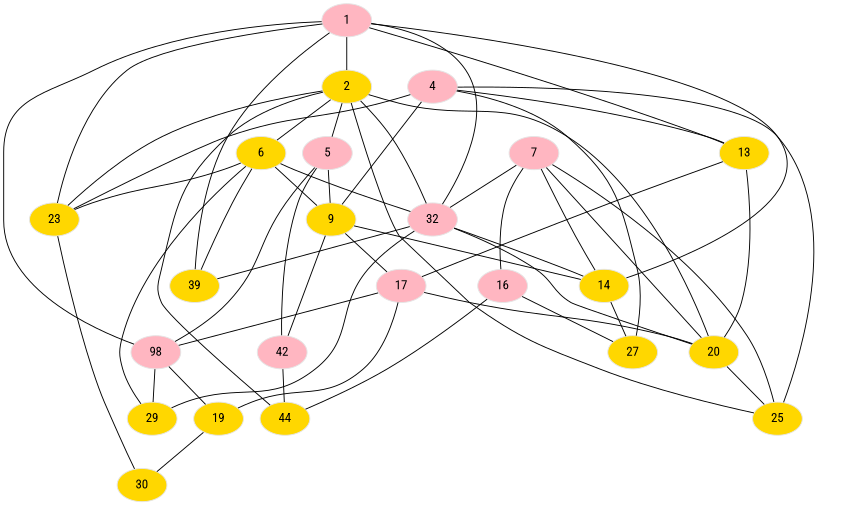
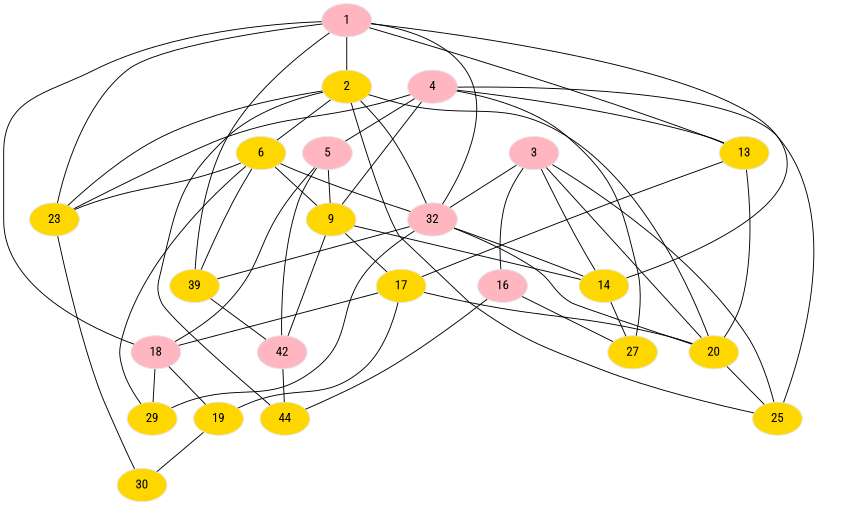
edge "2" -- "5": now "4" -- "5"
node "7": label "7" -> "3"
node "17": fillcolor lightpink -> gold
edge "39" -- "42": added
node "98": label "98" -> "18"
